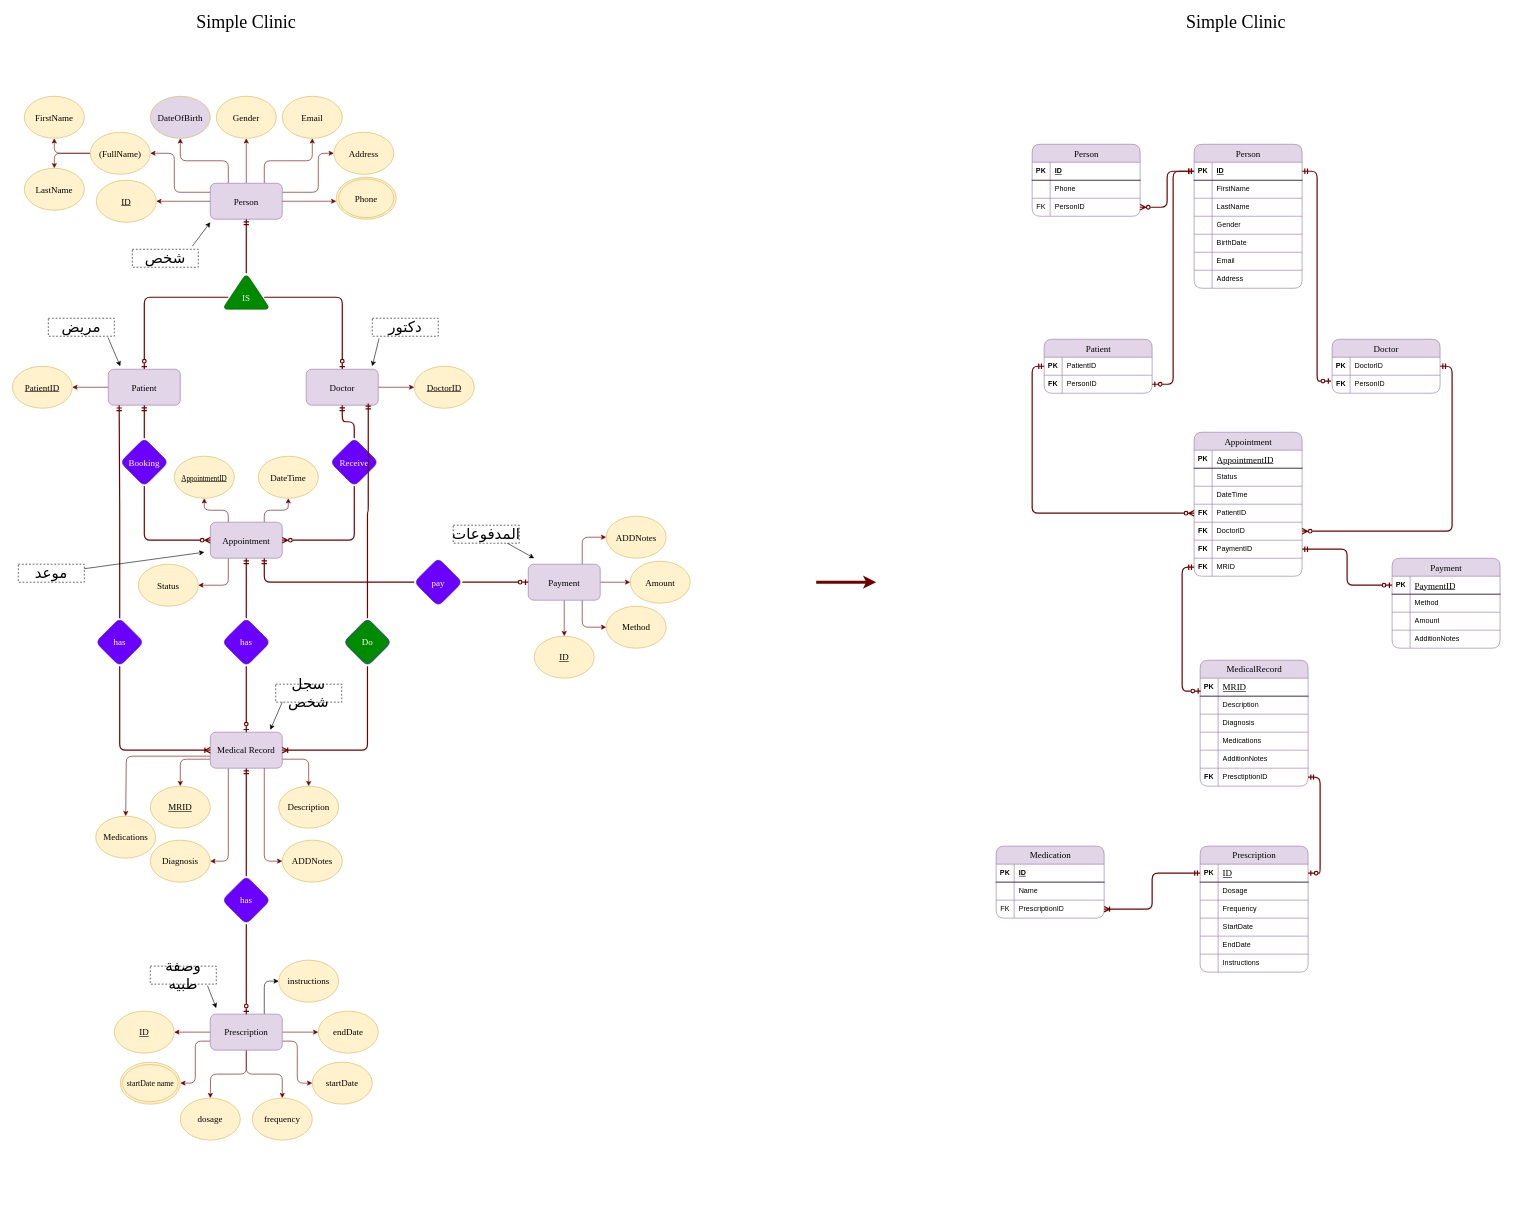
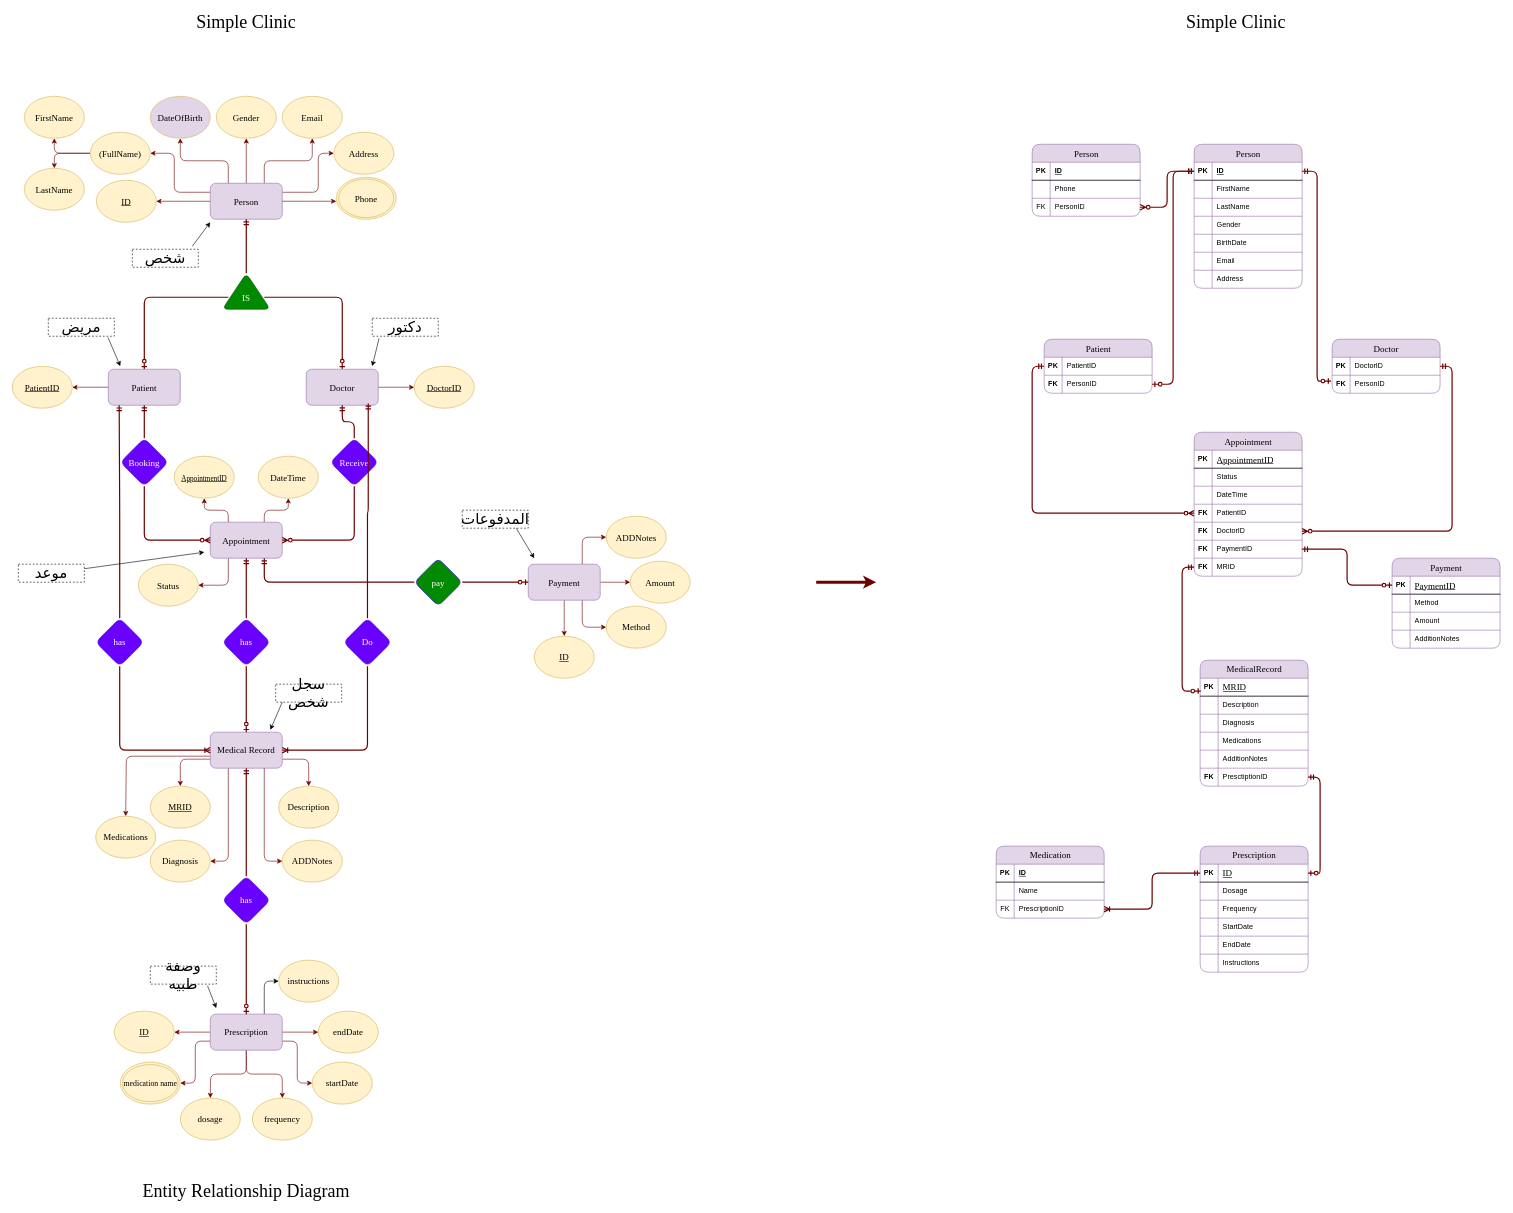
node "المدفوعات": moved (486, 534) -> (495, 519)
node "pay": fillcolor #6a00ff -> #008a00
node "Do": fillcolor #008a00 -> #6a00ff
node "startDate name": label "startDate name" -> "medication name"
node "Entity Relationship Diagram": added
